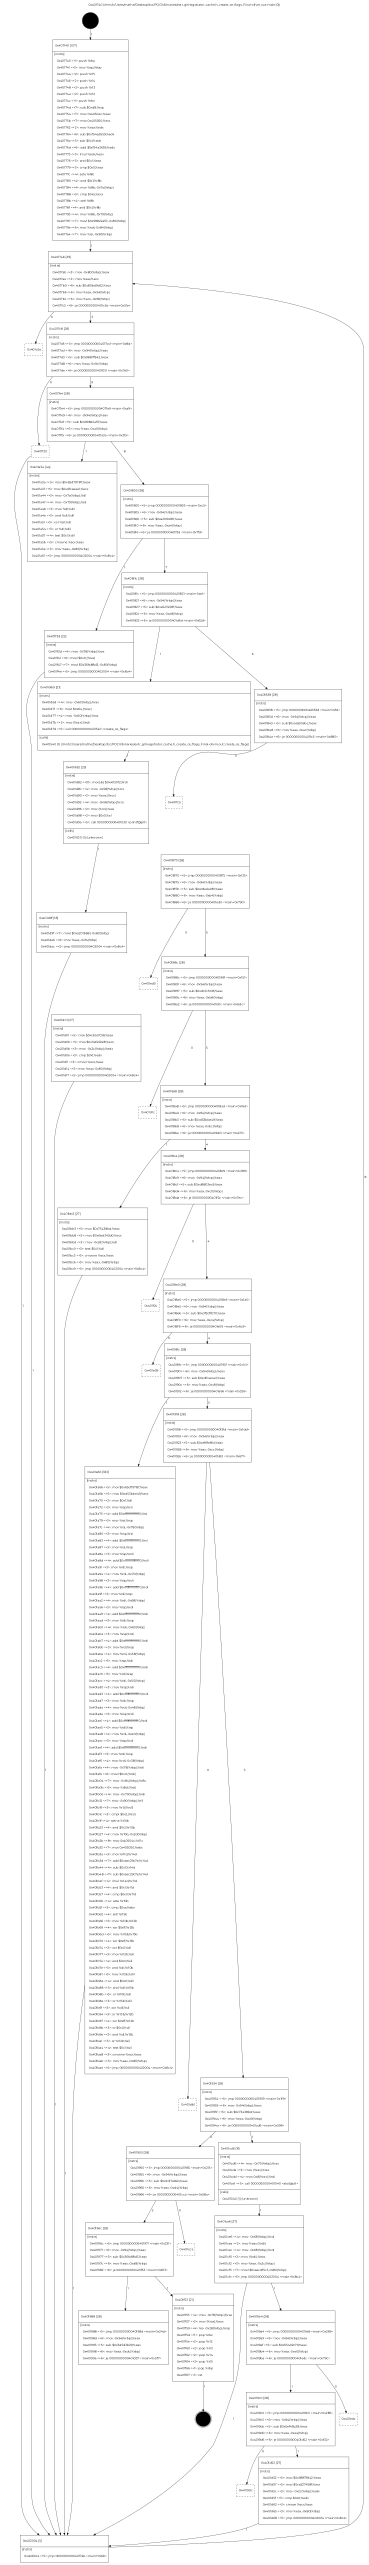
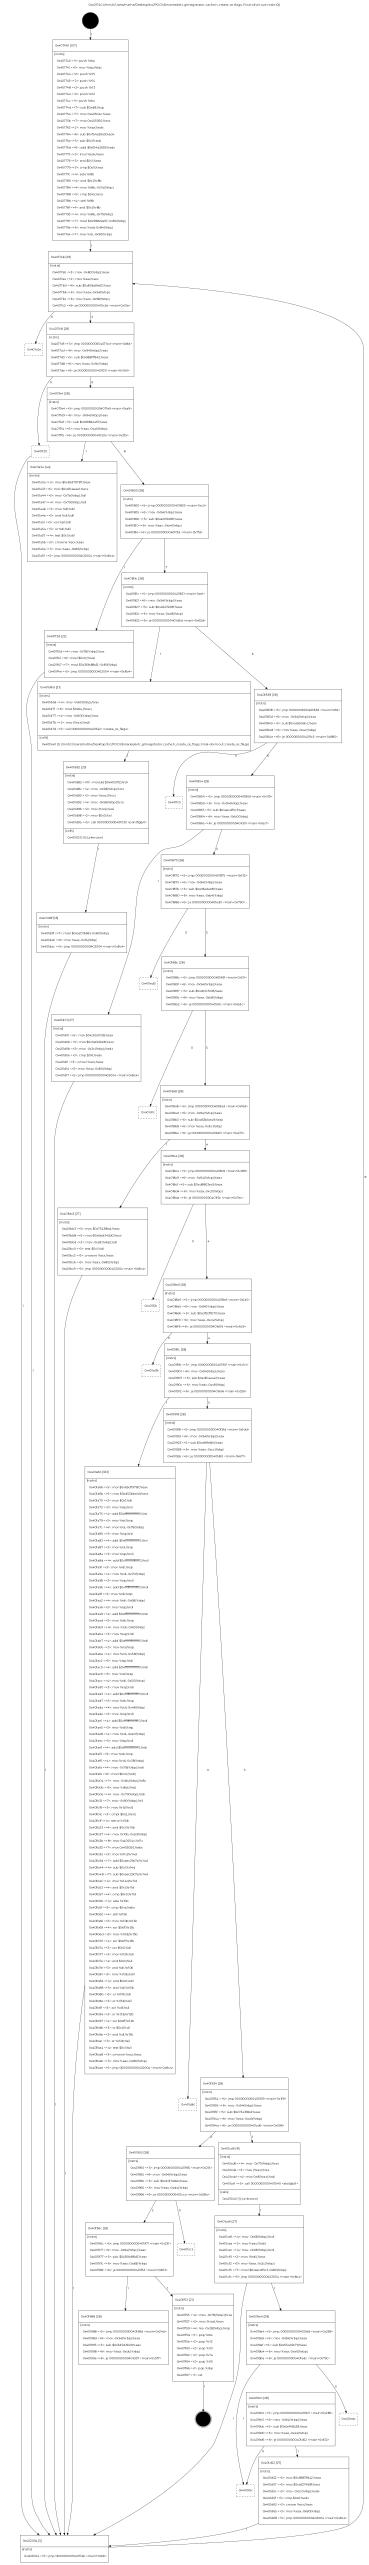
node "0x401854 [28]": added
edge "0x4019a4 [28]" -> "0x4019c0 [28]": now "0x4019a4 [28]" -> "0x4019dc"
